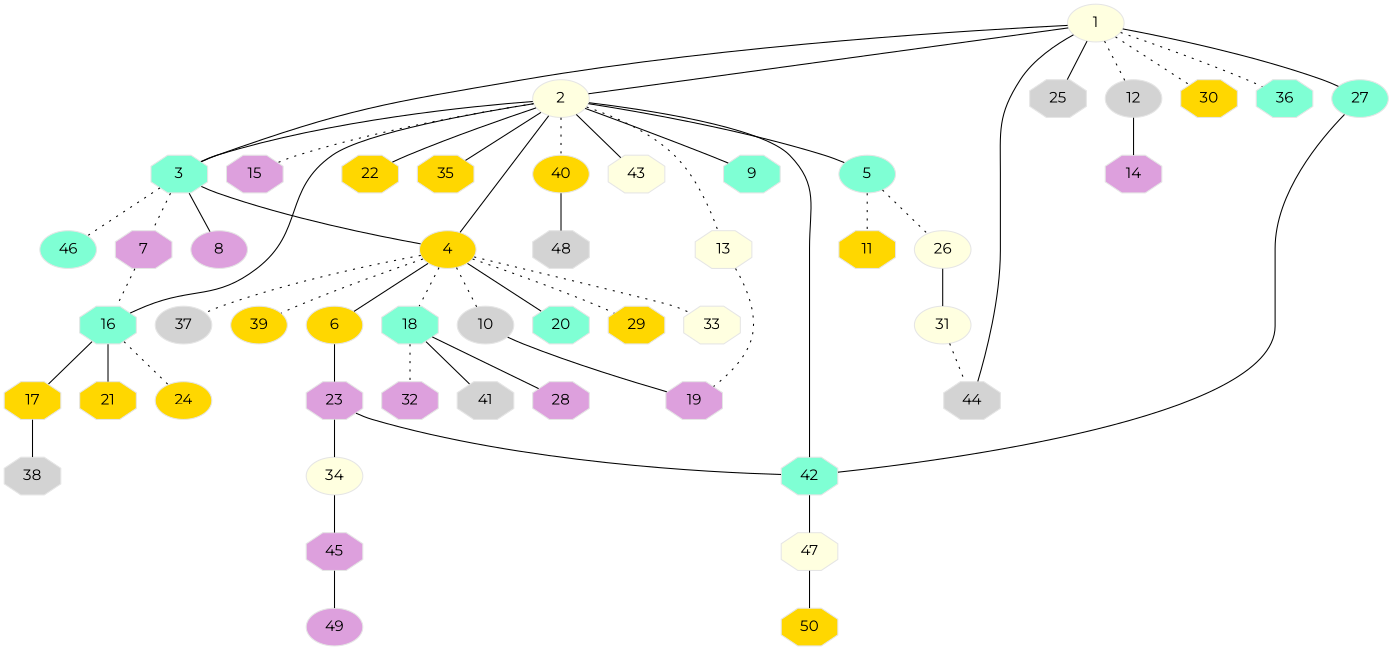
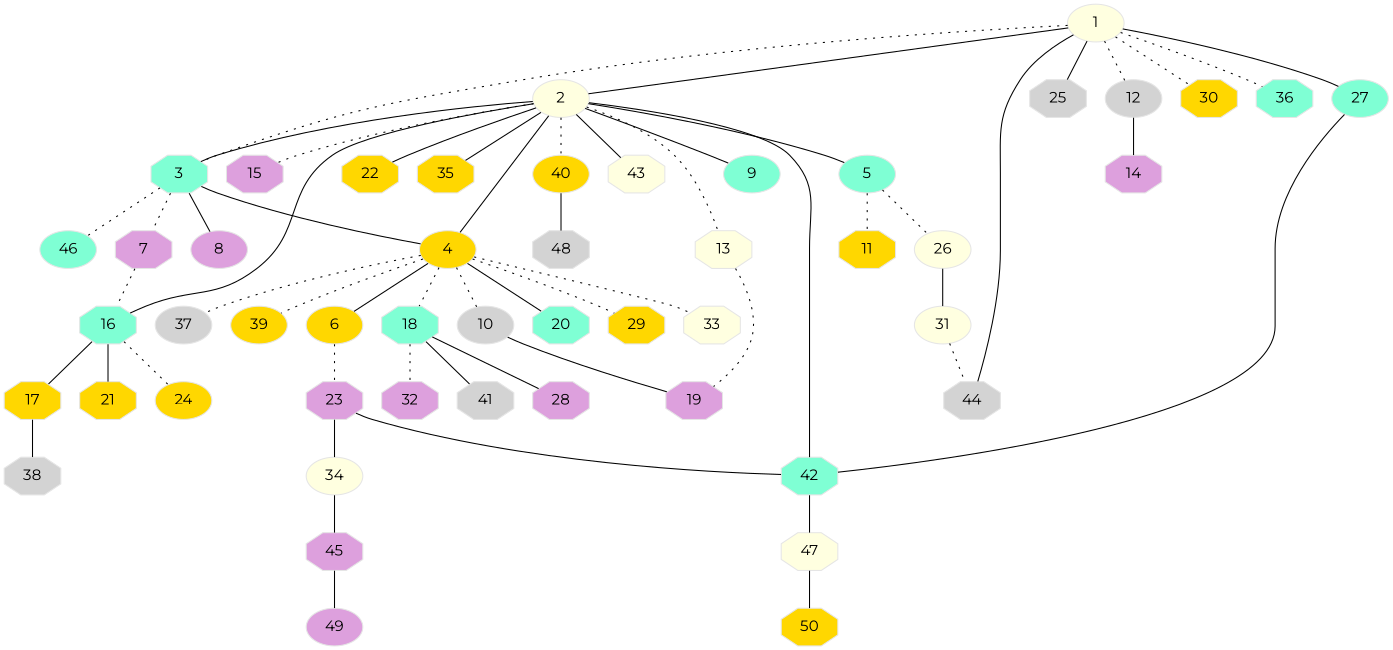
edge "1" -- "3": style solid -> dotted
node "9": shape octagon -> ellipse
edge "6" -- "23": style solid -> dotted
